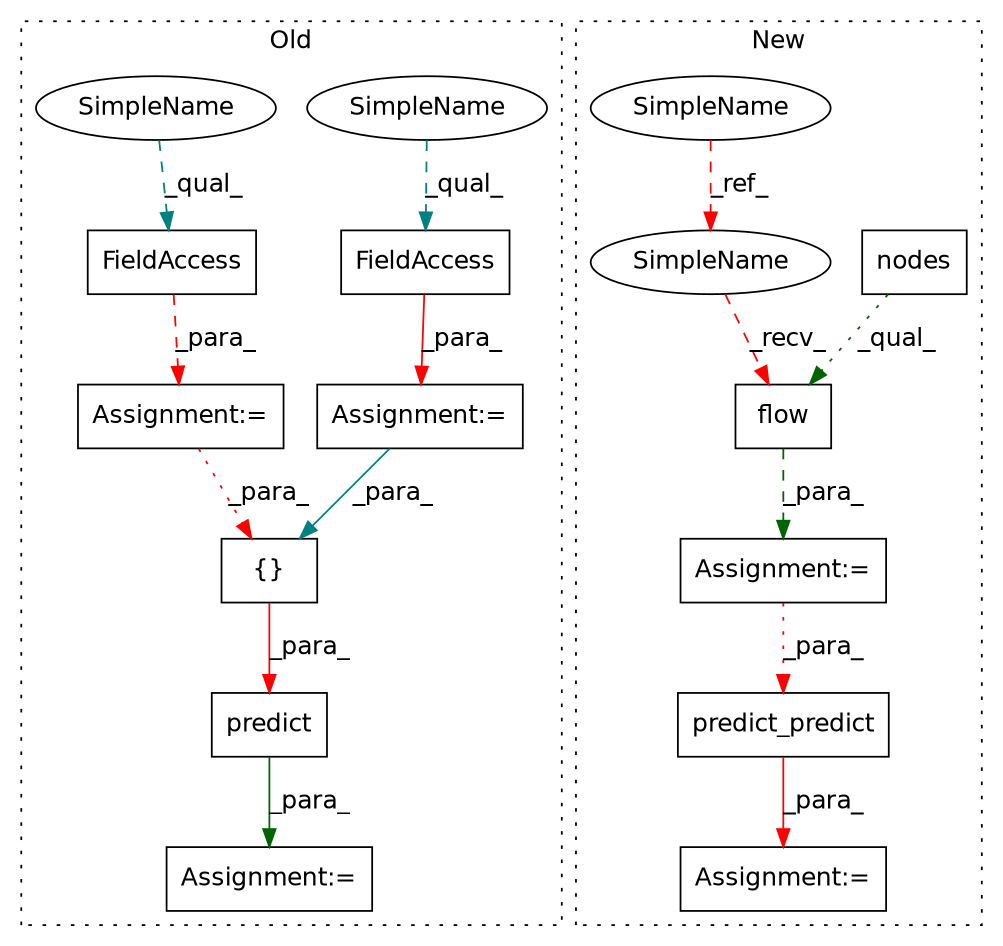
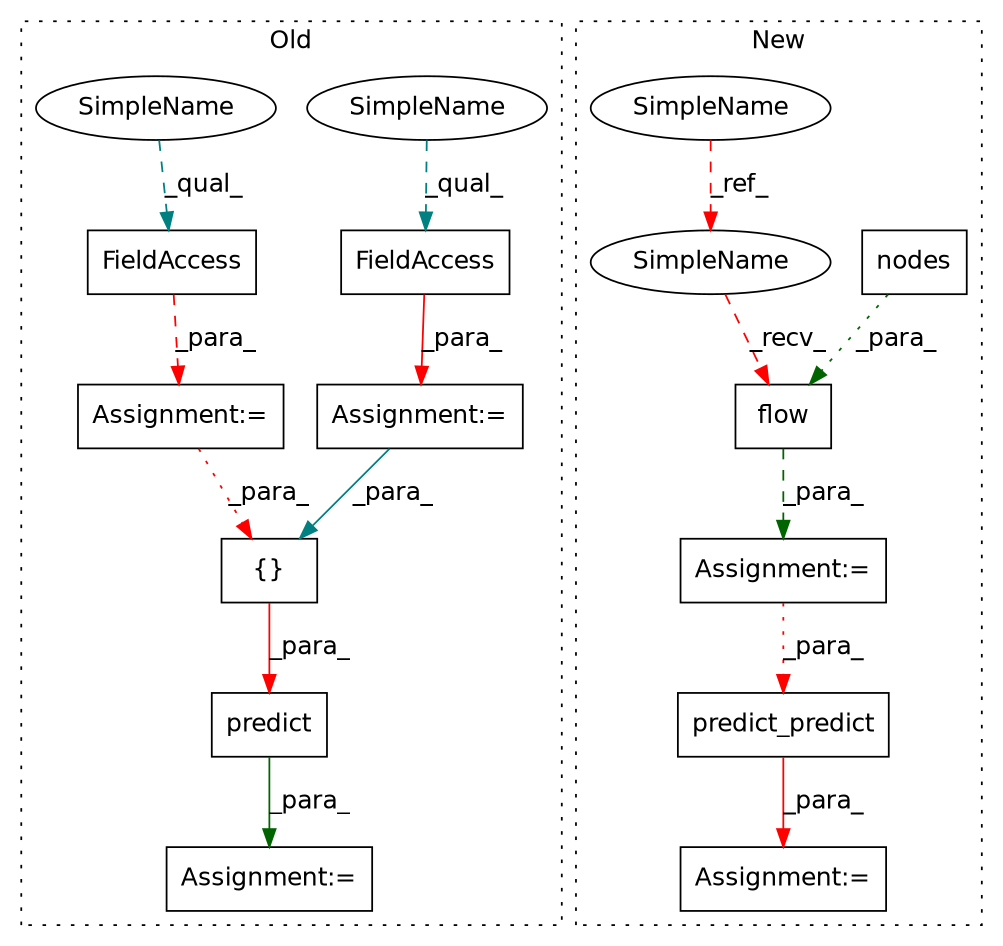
edge "nodes" -> "flow": label "_qual_" -> "_para_"
